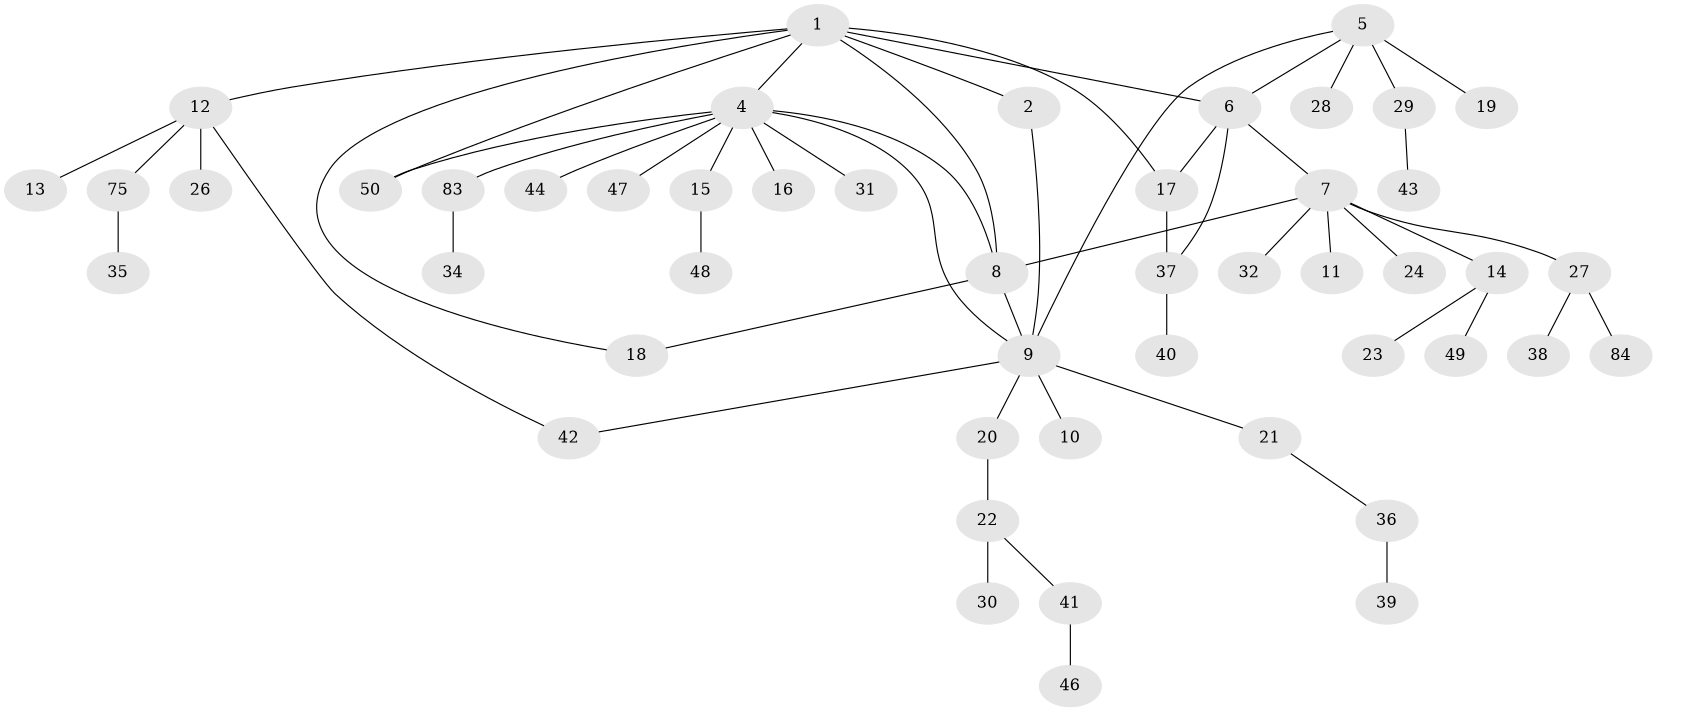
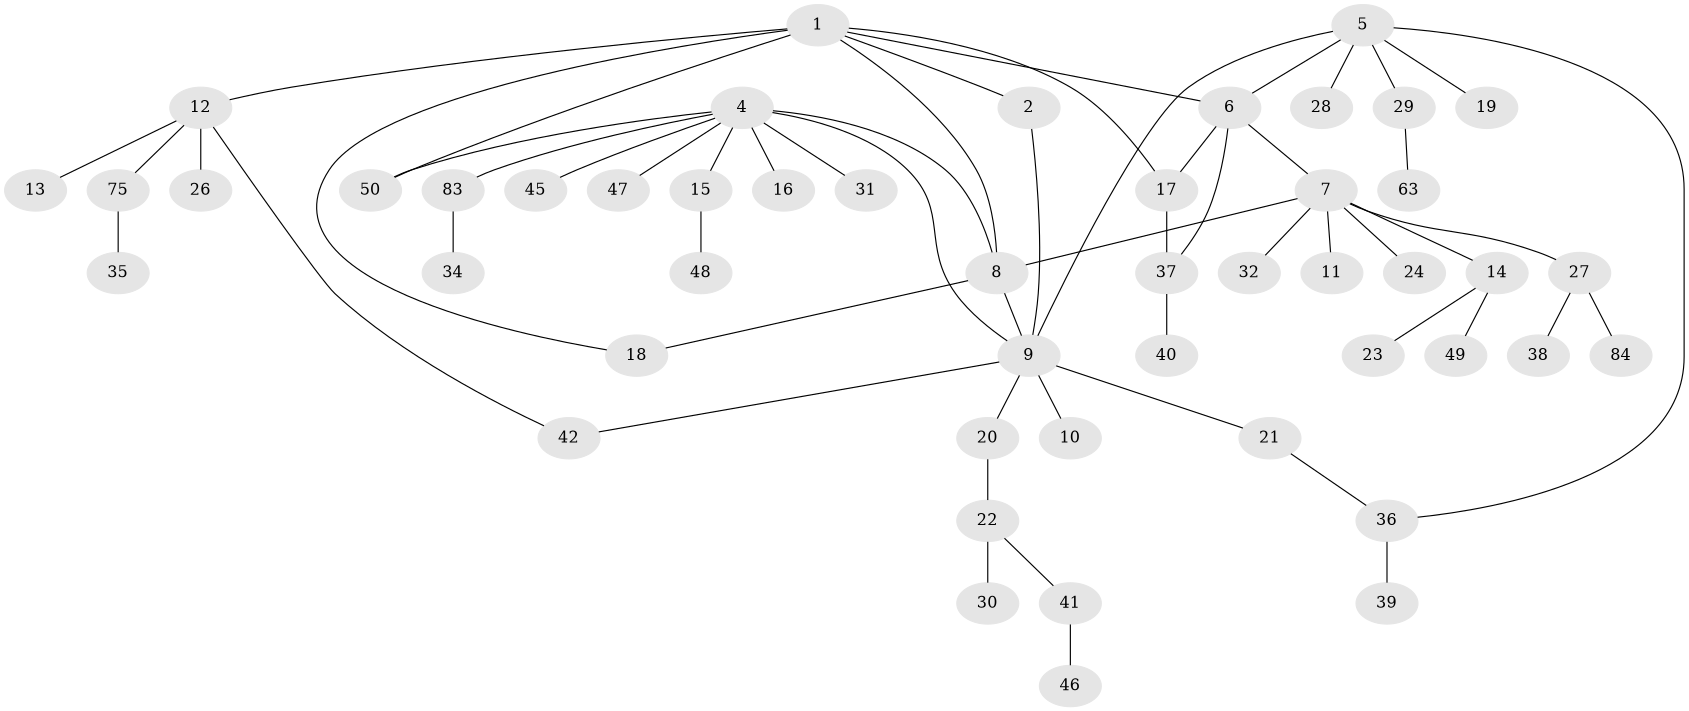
edge "1" -- "4": removed
node "44": label "44" -> "45"
node "43": label "43" -> "63"
edge "5" -- "36": added
